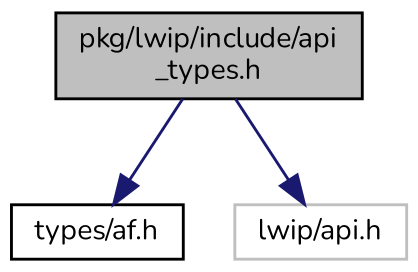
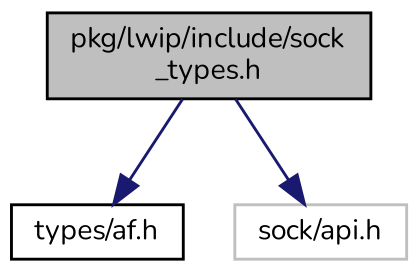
node "pkg/lwip/include/api _types.h": label "pkg/lwip/include/api _types.h" -> "pkg/lwip/include/sock _types.h"
node "lwip/api.h": label "lwip/api.h" -> "sock/api.h"
